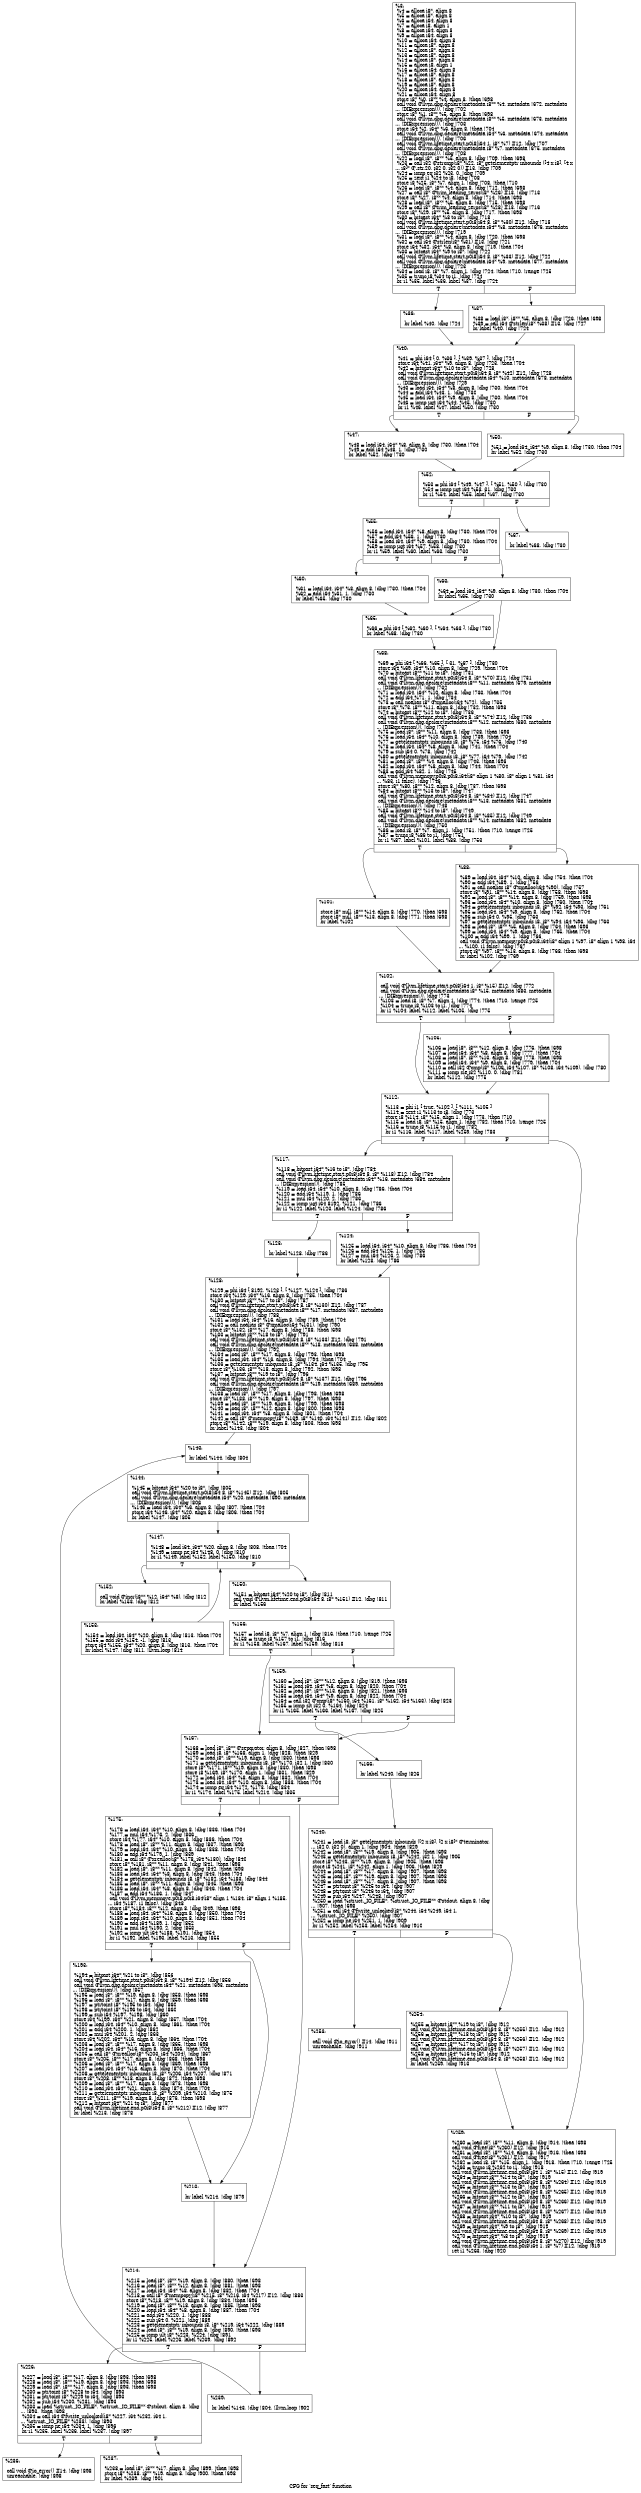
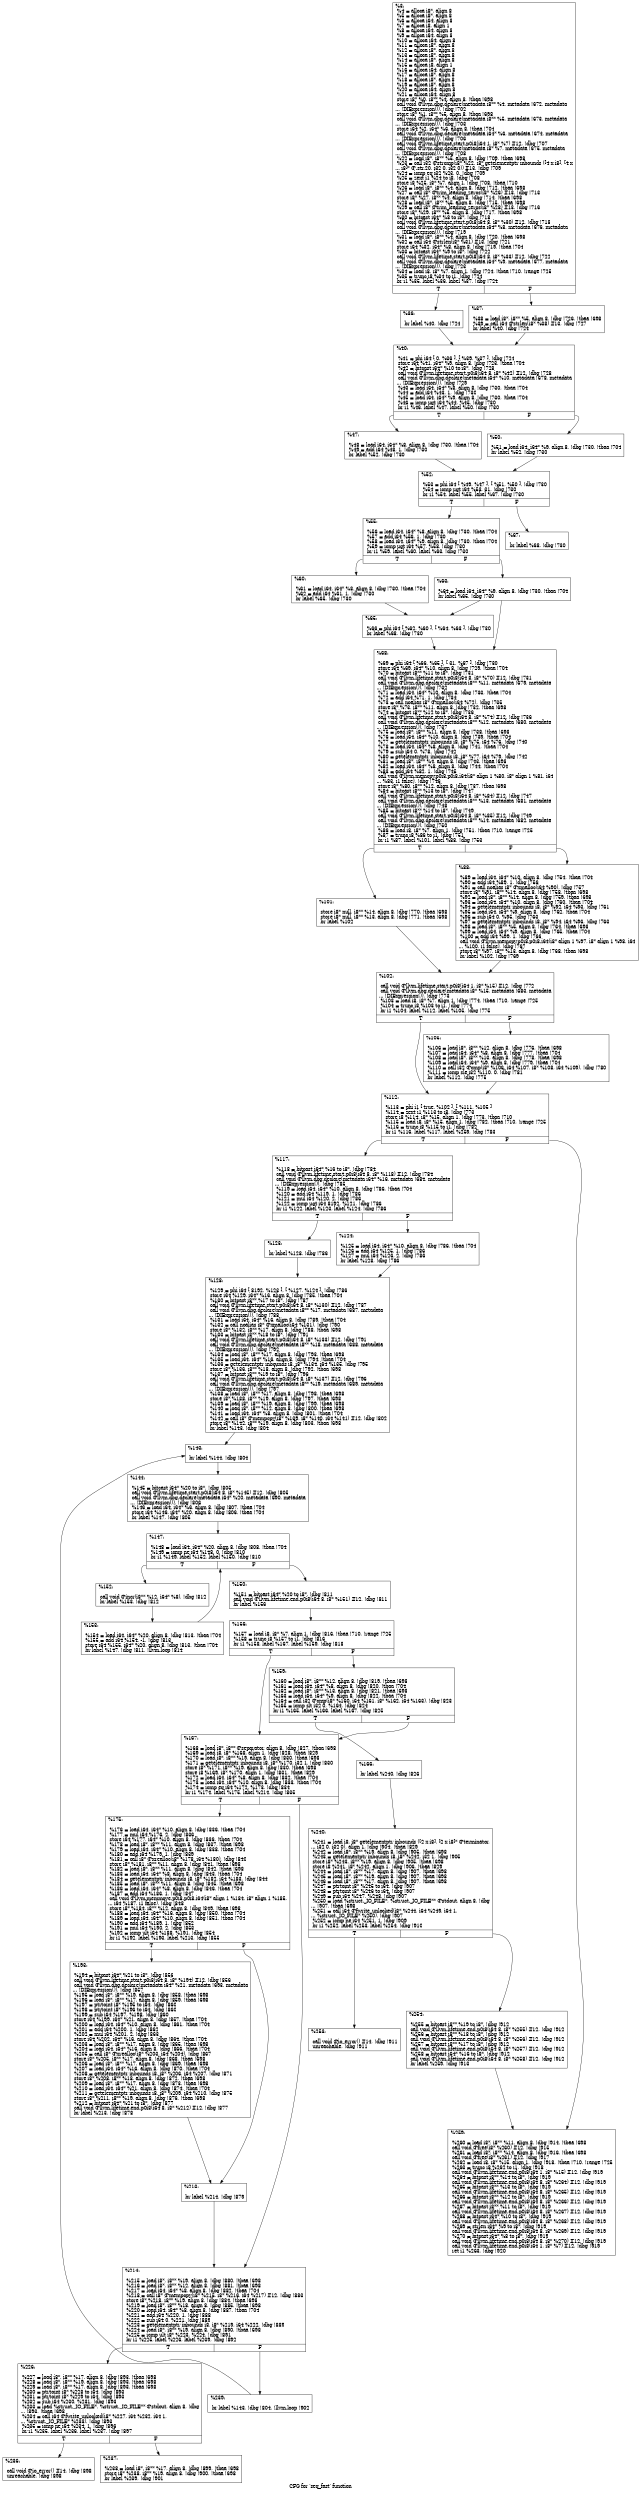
node "%259:": text "%269 = bitcast i64* %9 to i8*, !dbg !919" -> "%269 = strlen i64* %9 to i8*, !dbg !919"
